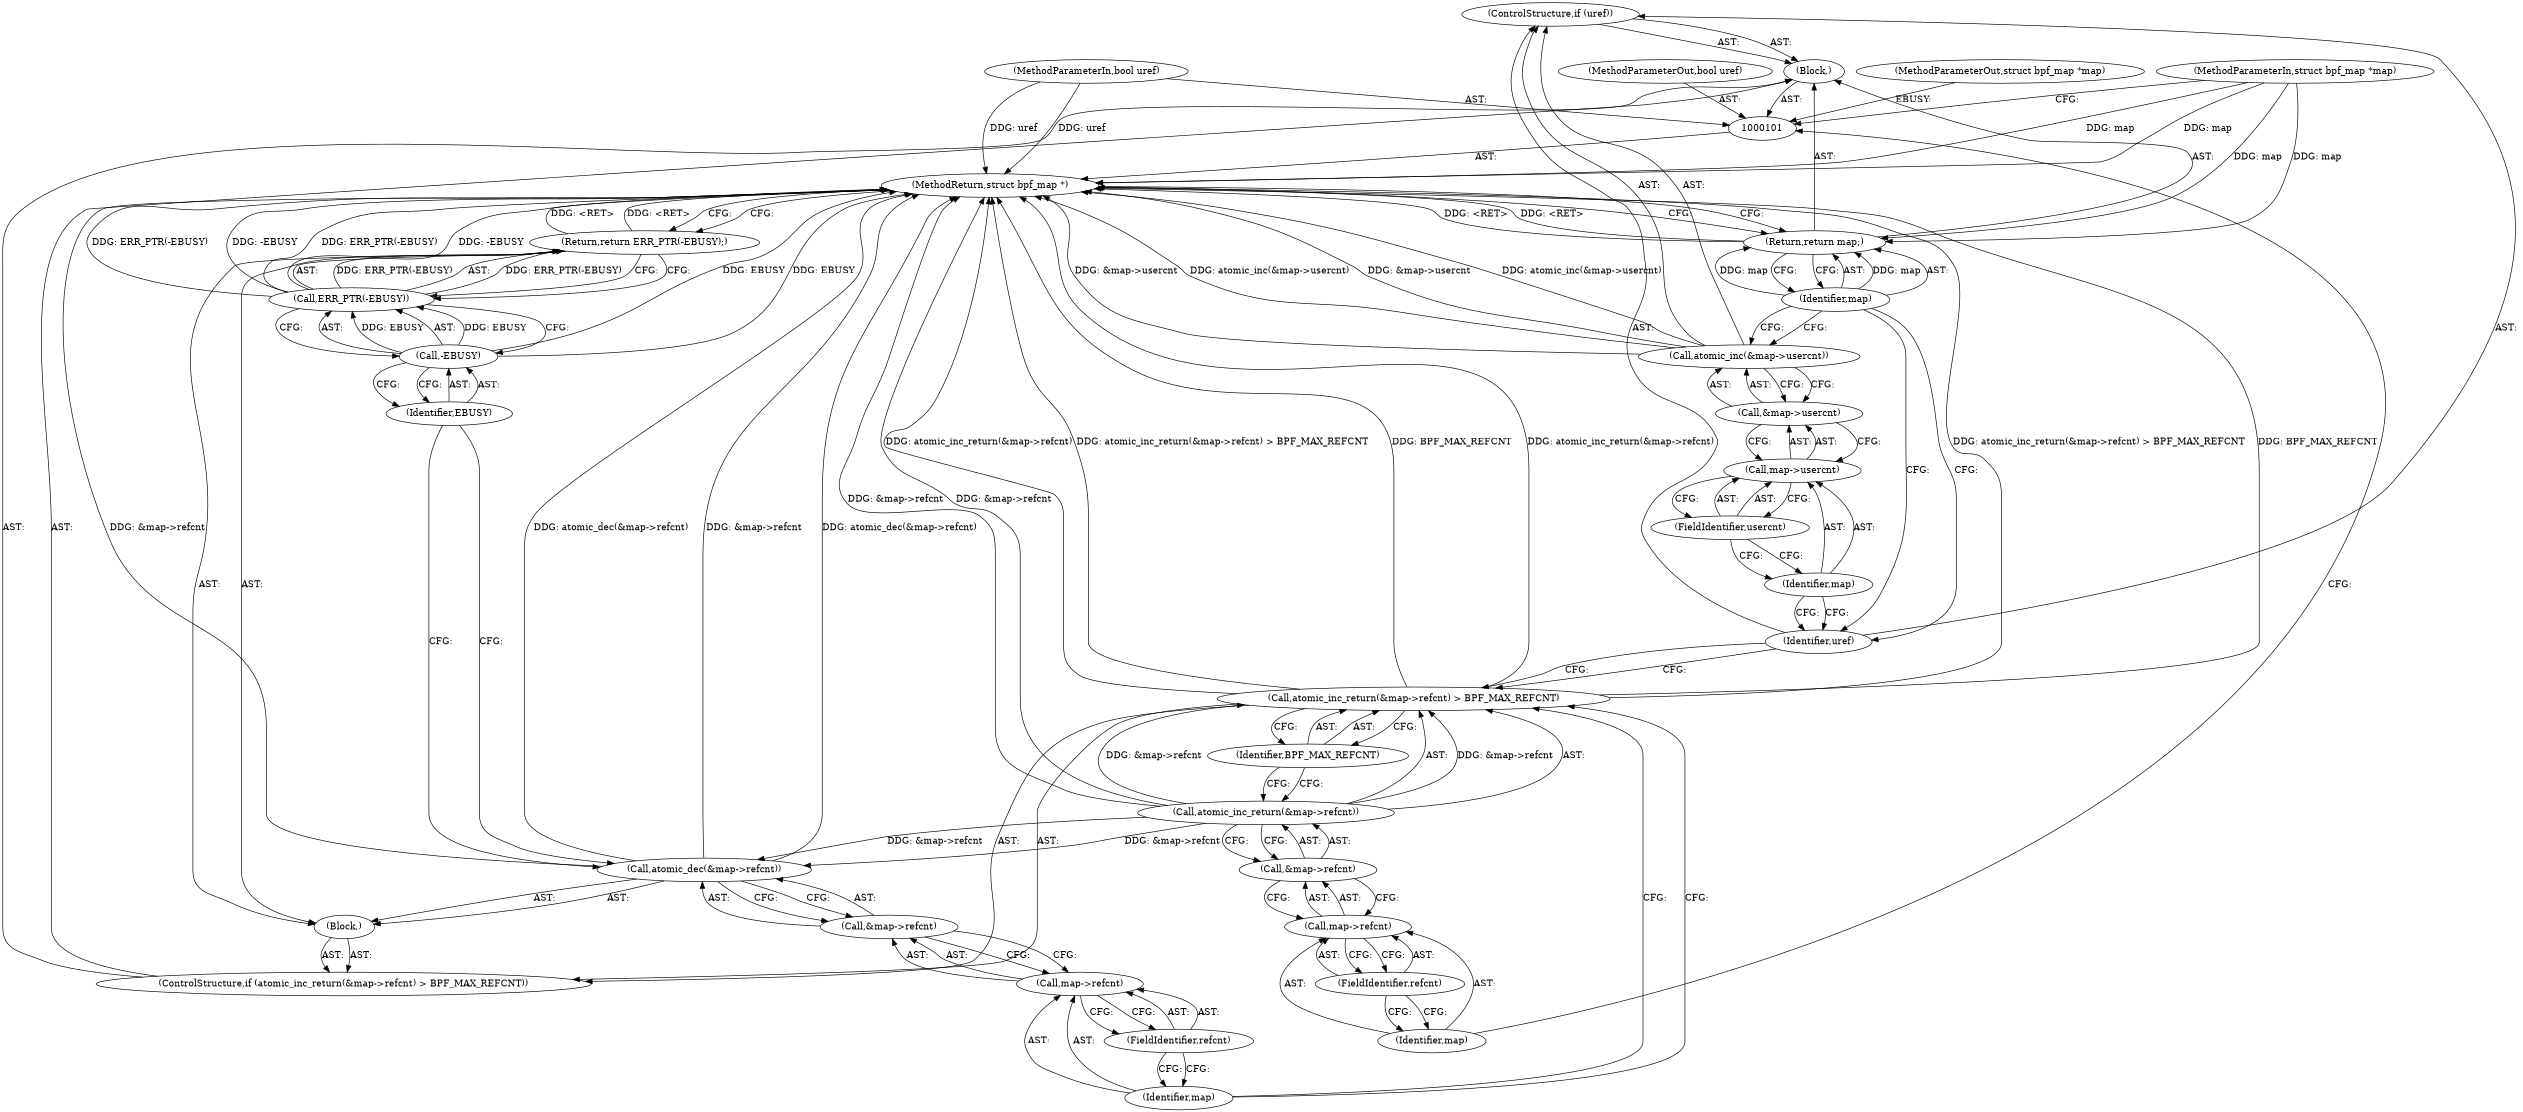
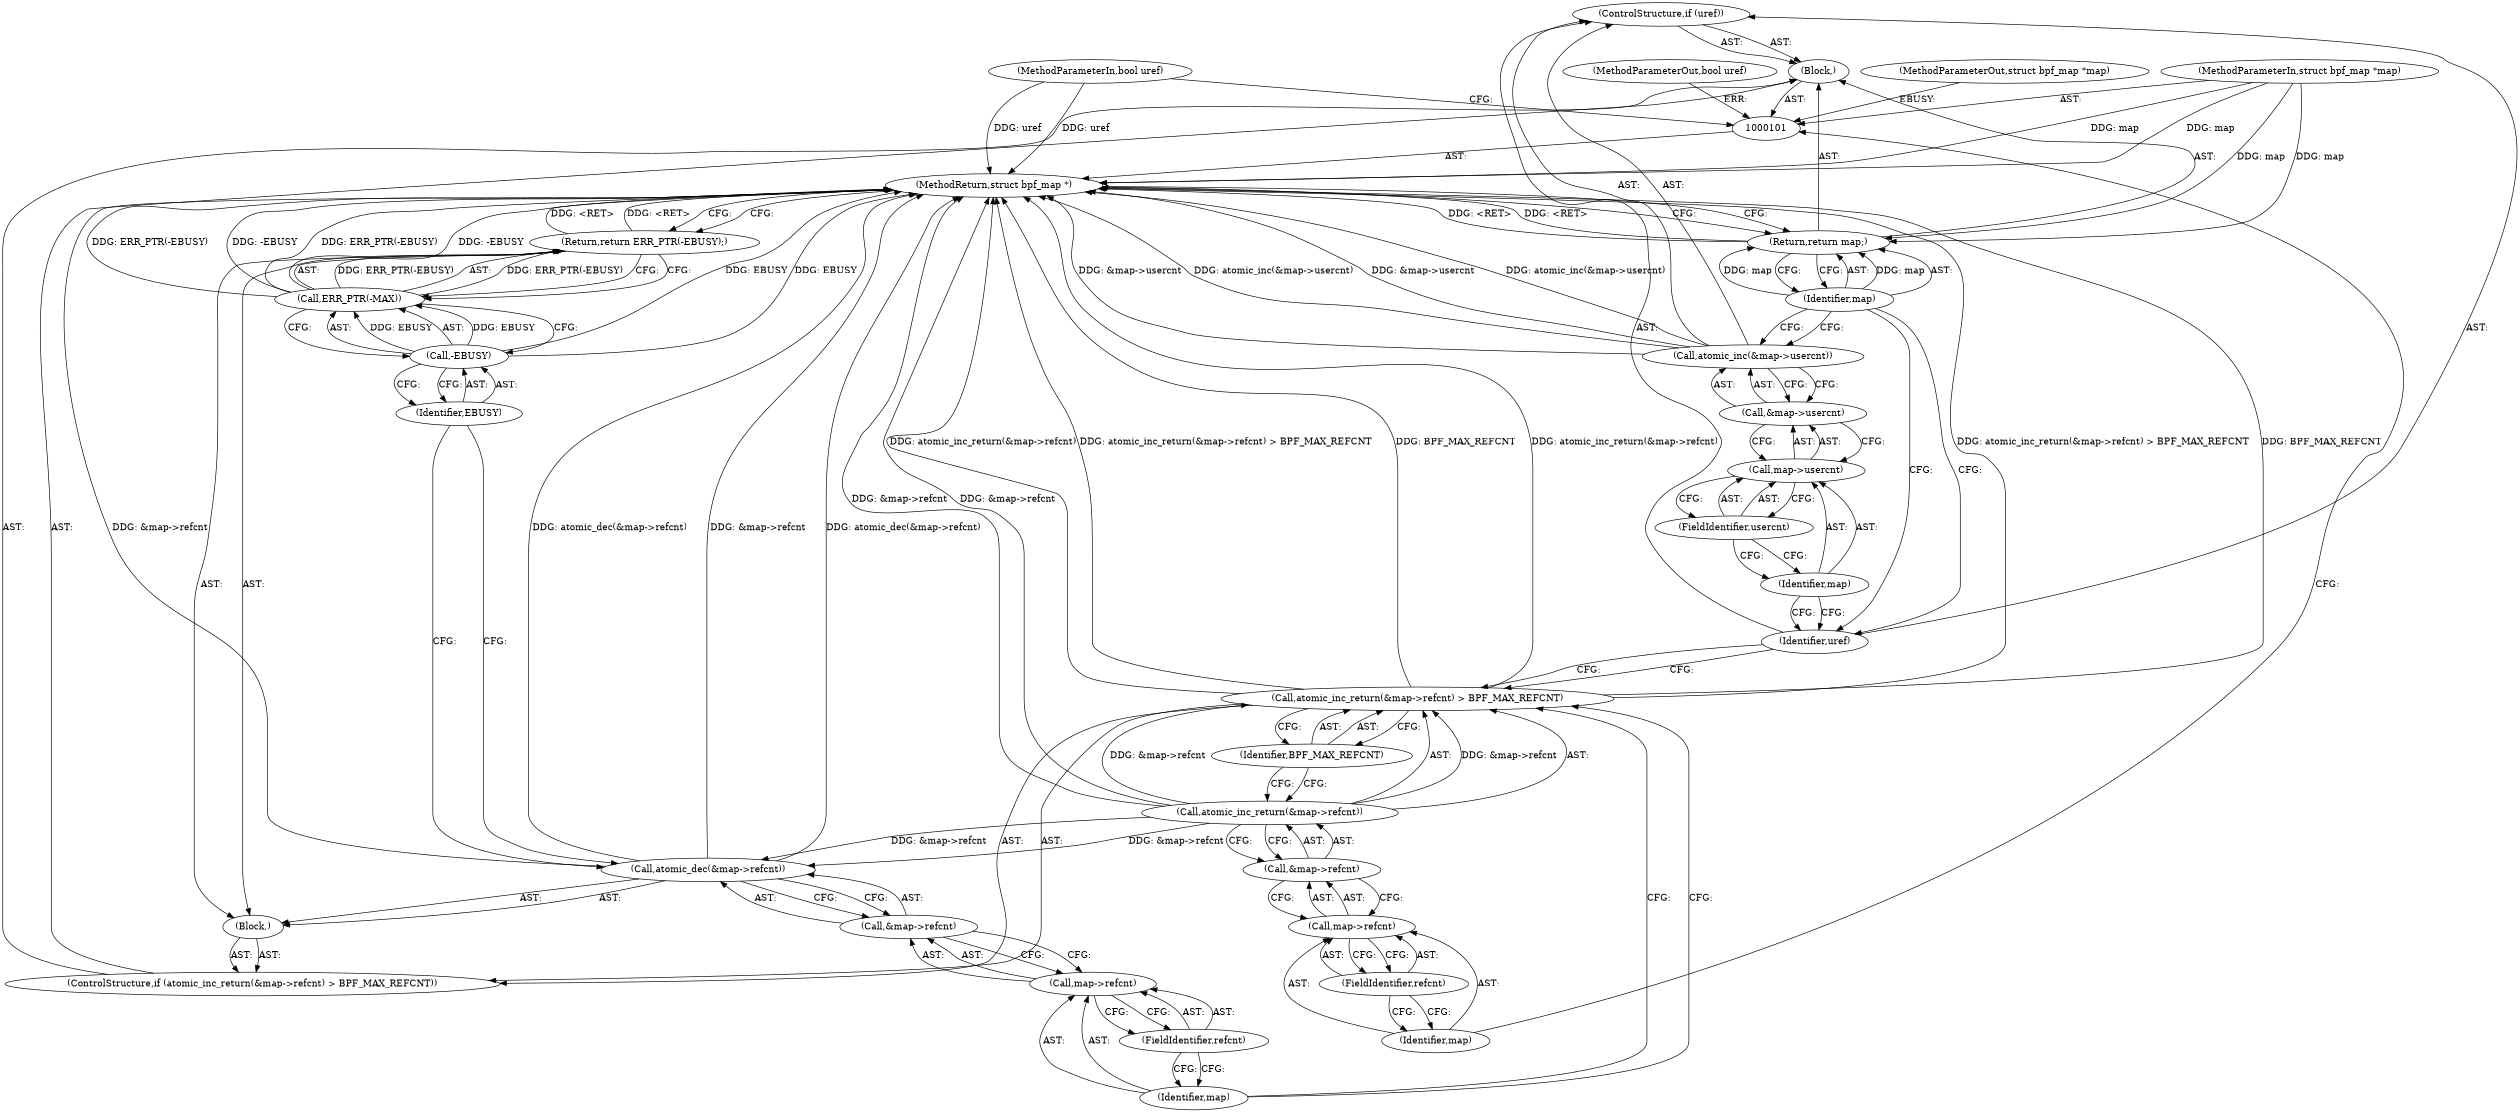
edge "(MethodParameterIn,bool uref)" -> "1000101": label "AST: " -> "CFG: "
edge "(MethodParameterOut,bool uref)" -> "1000101": label "AST: " -> "ERR: "
edge "(MethodParameterIn,struct bpf_map *map)" -> "1000101": label "CFG: " -> "AST: "
node "(Call,ERR_PTR(-EBUSY))": label "(Call,ERR_PTR(-EBUSY))" -> "(Call,ERR_PTR(-MAX))"
